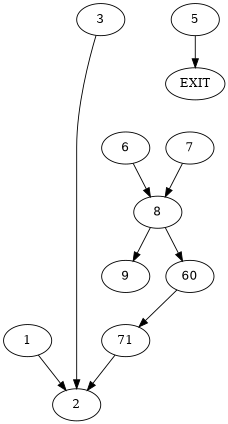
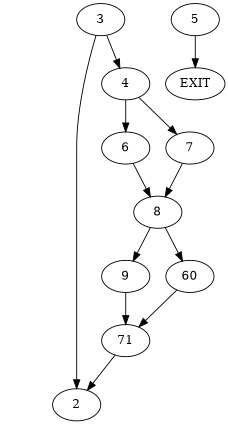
node "4": added
edge "9" -> "71": added
node "1": removed
